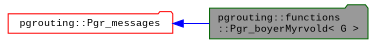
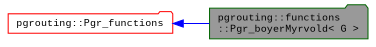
node "pgrouting::Pgr_messages": label "pgrouting::Pgr_messages" -> "pgrouting::Pgr_functions"
